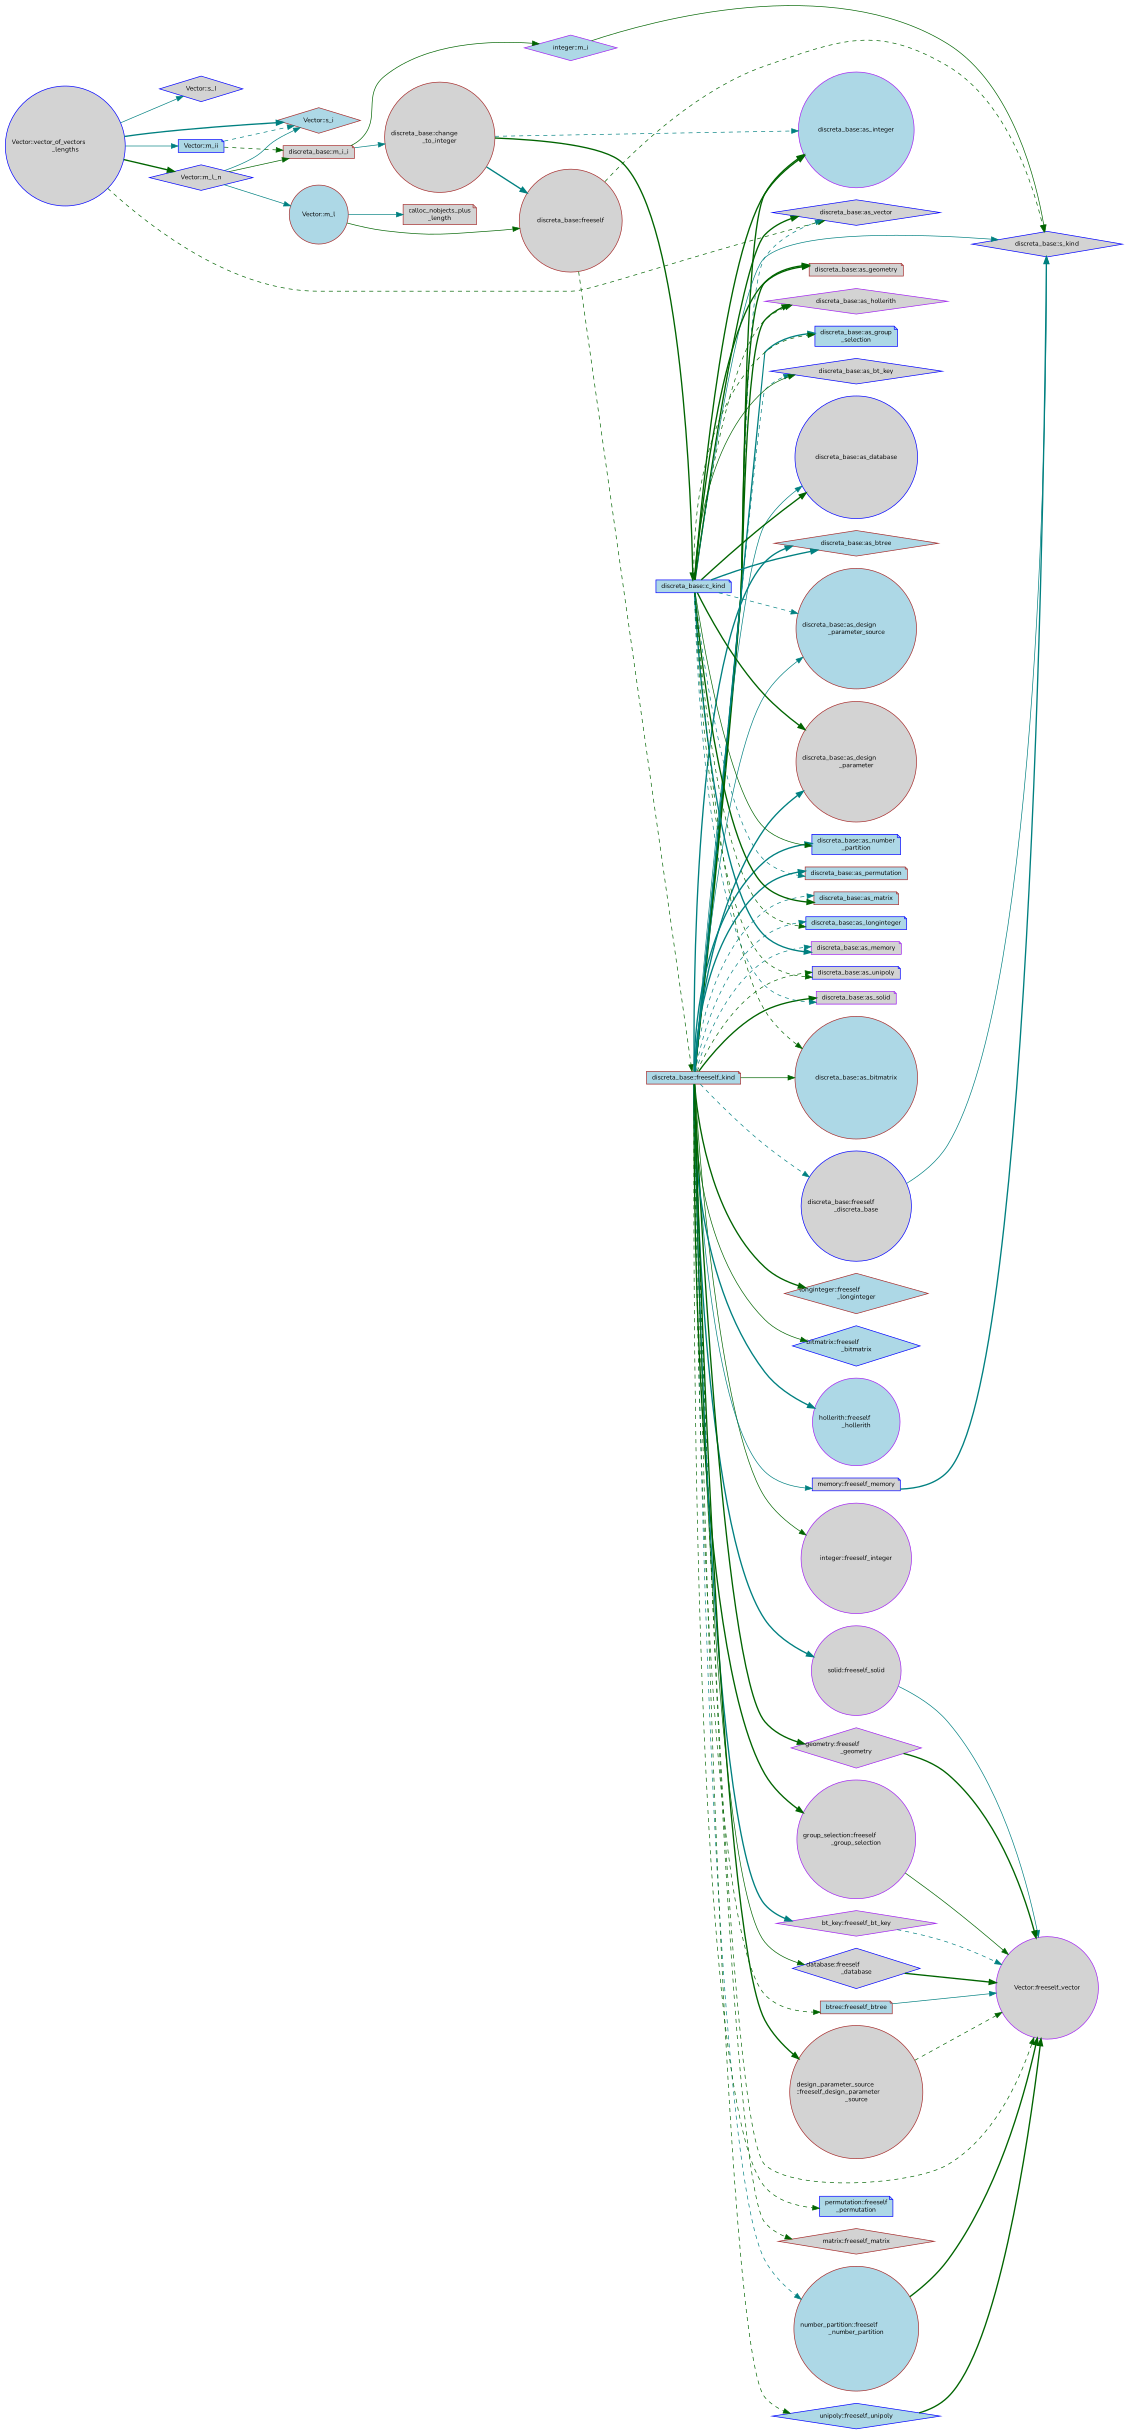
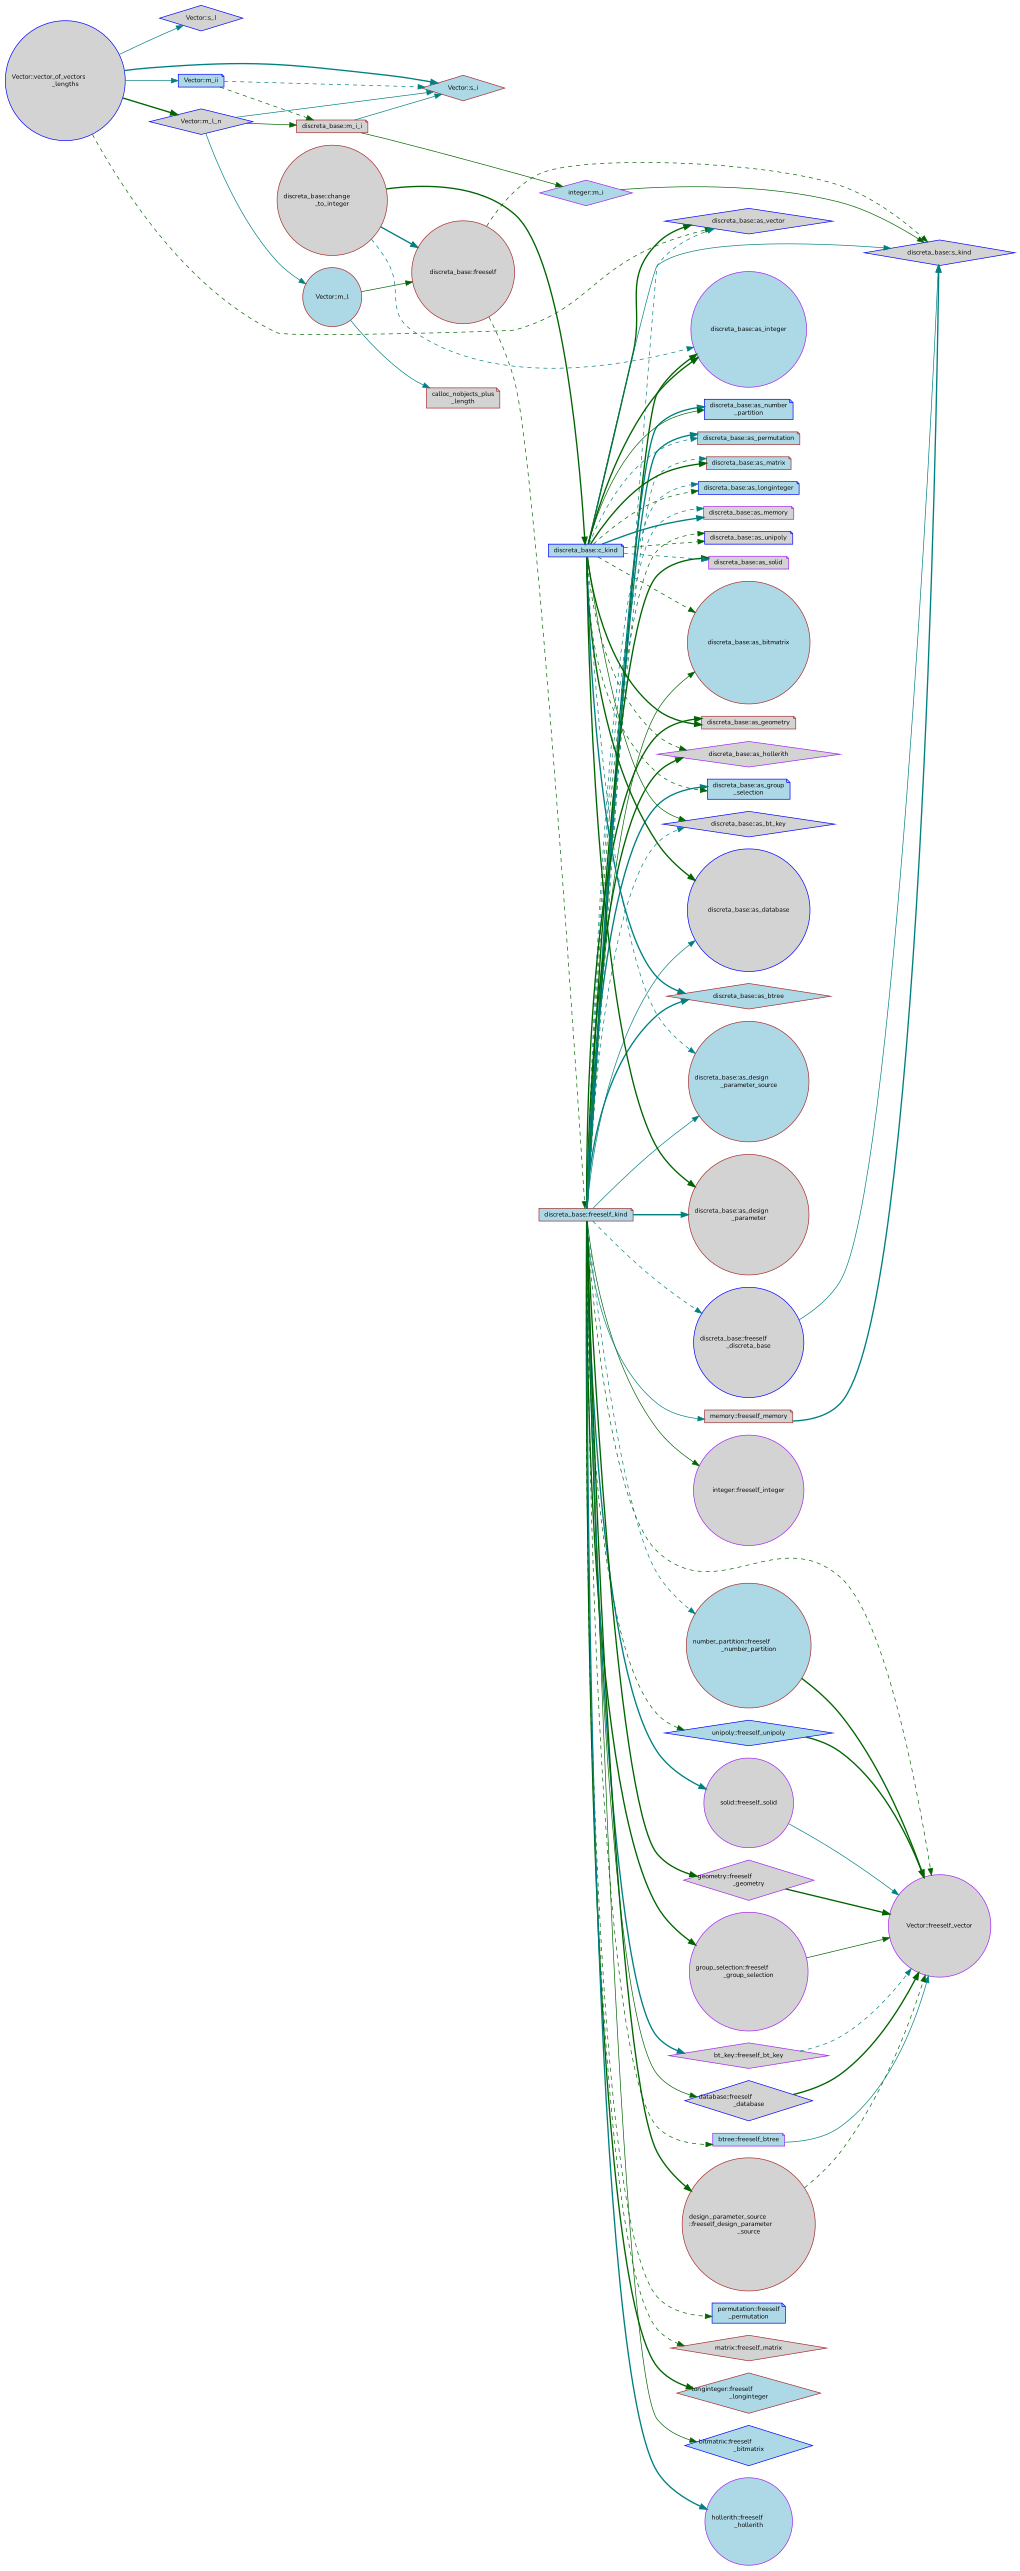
edge "discreta_base::m_i_i" -> "discreta_base::change _to_integer": now "discreta_base::m_i_i" -> "Vector::s_i"
node "memory::freeself_memory": color blue -> brown
node "btree::freeself_btree": color brown -> purple
